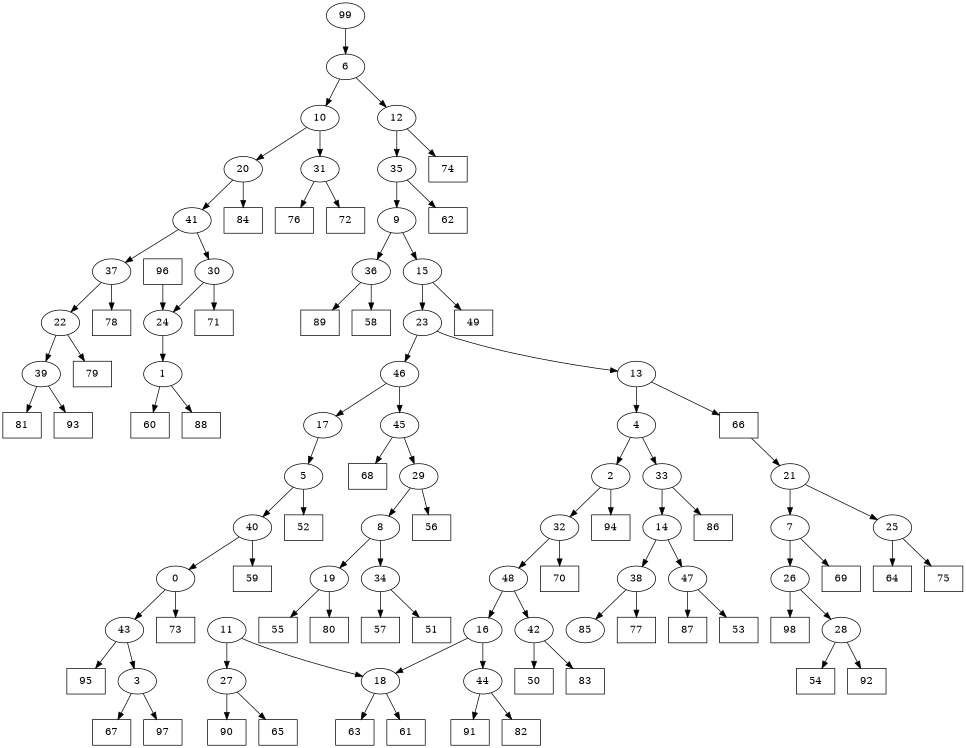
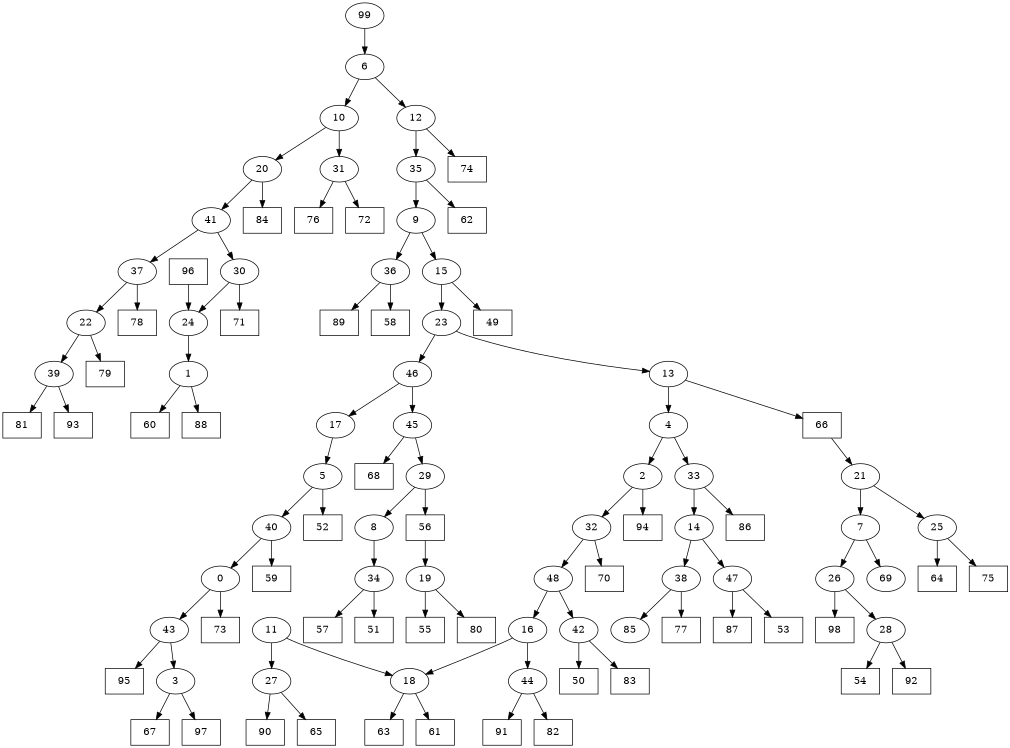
edge "8" -> "19": now "56" -> "19"
node "69": shape box -> ellipse
